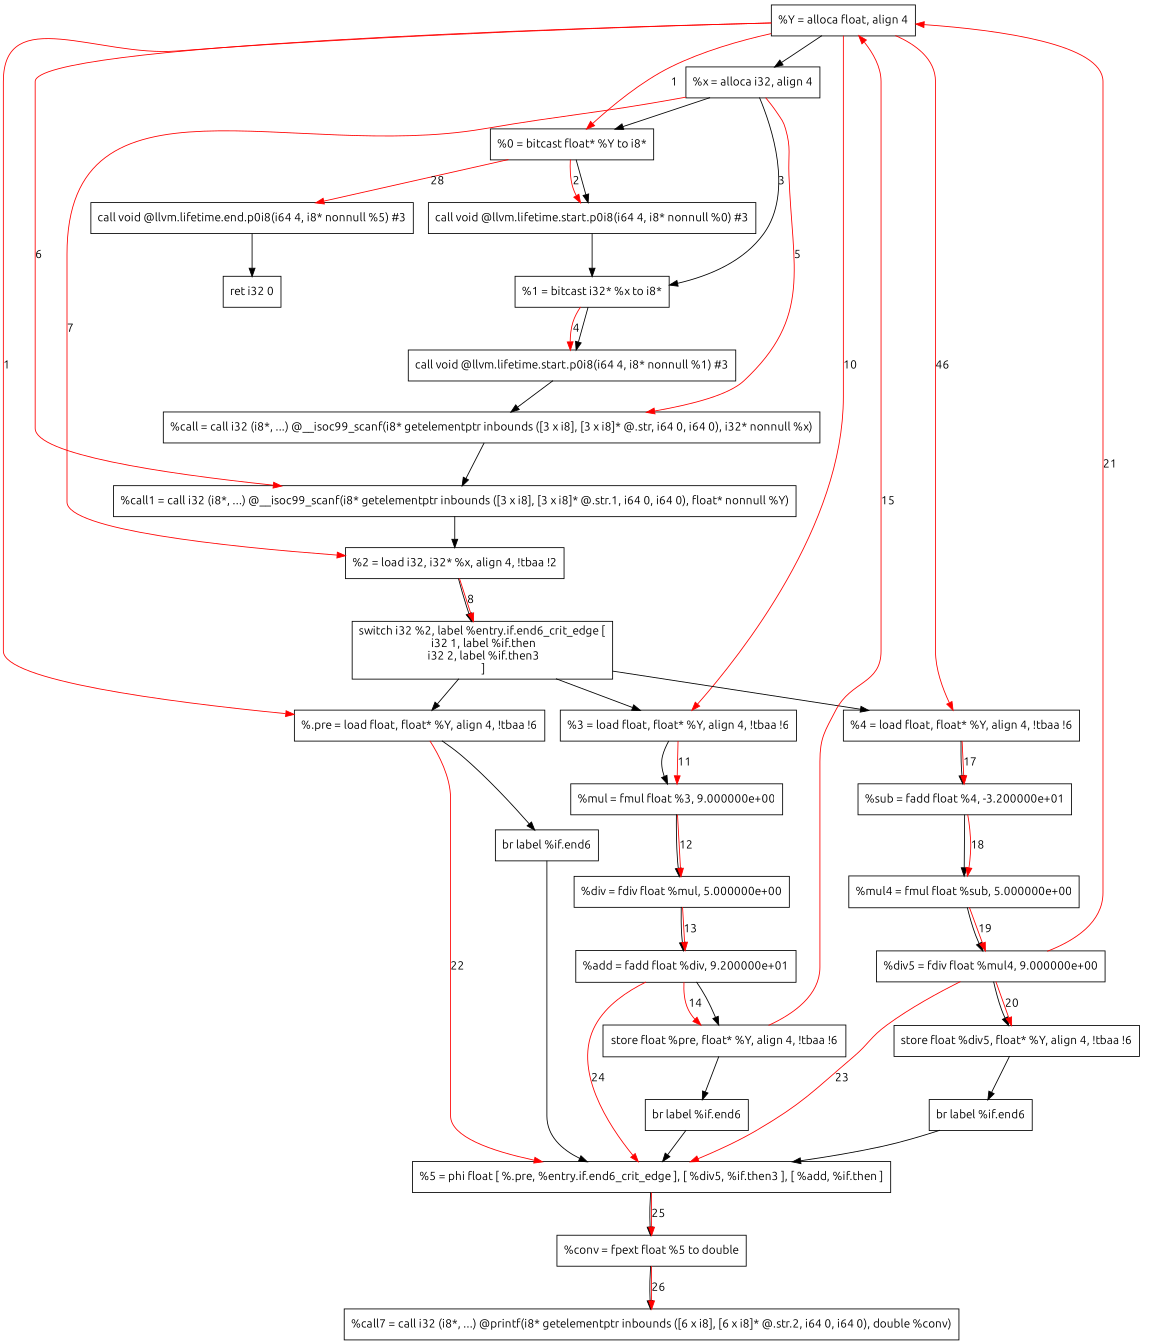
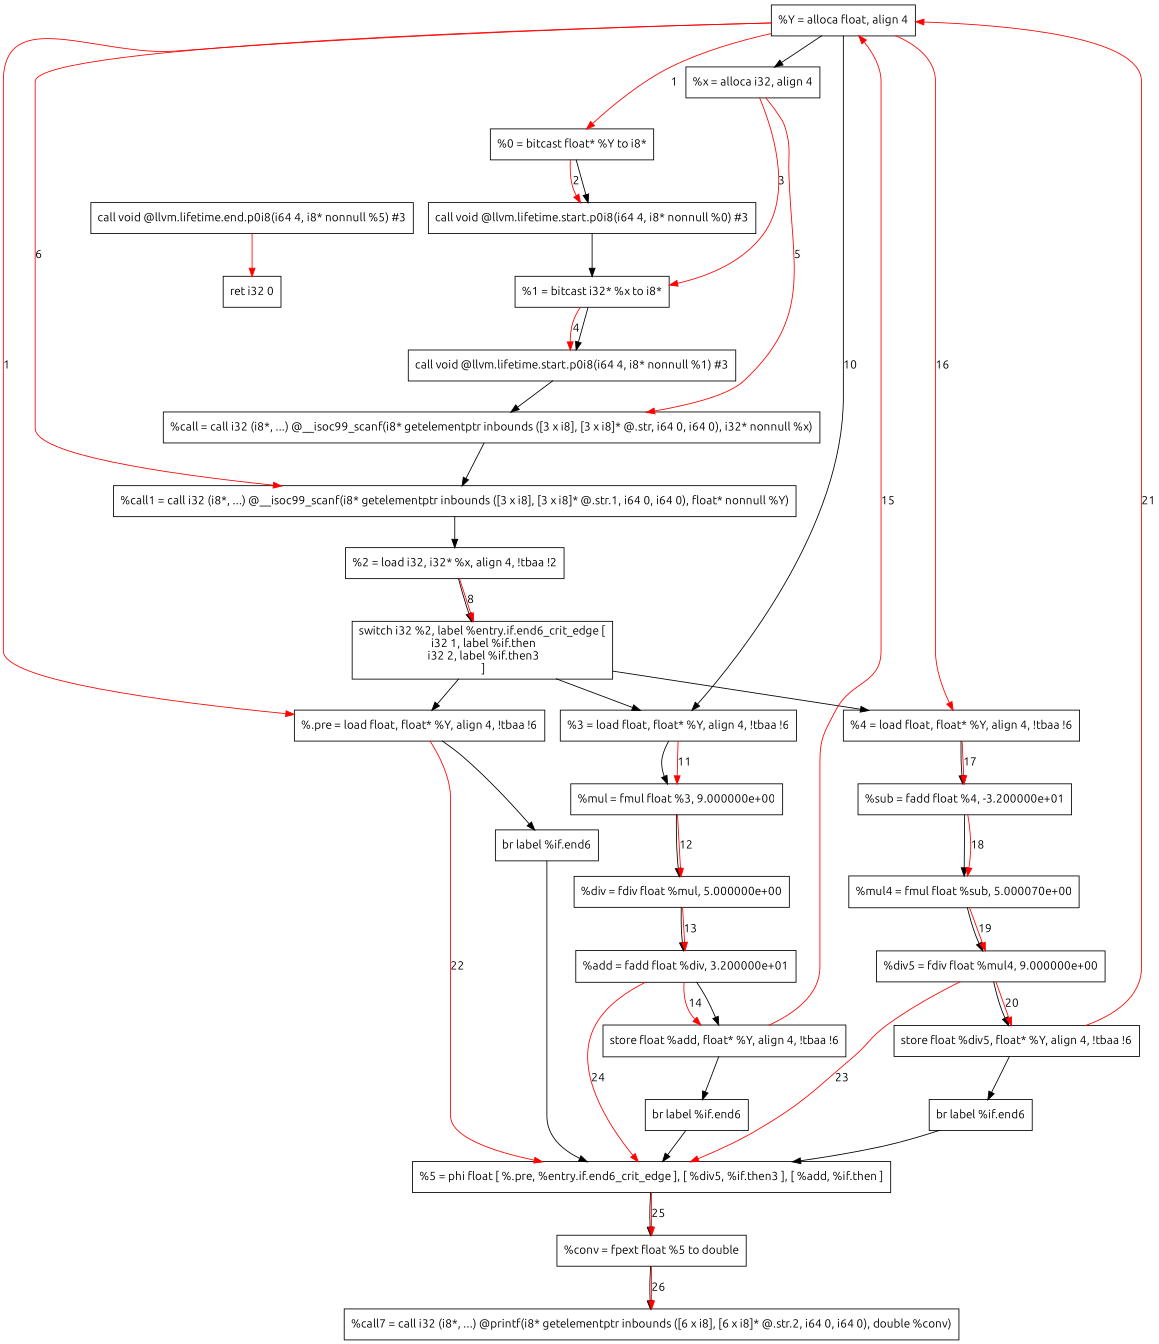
edge "%x = alloca i32, align 4" -> "%0 = bitcast float* %Y to i8*": removed
edge "%x = alloca i32, align 4" -> "%2 = load i32, i32* %x, align 4, !tbaa !2": removed, label "7"
edge "%0 = bitcast float* %Y to i8*" -> "call void @llvm.lifetime.end.p0i8(i64 4, i8* nonnull %5) #3": removed, label "28"
edge "%x = alloca i32, align 4" -> "%1 = bitcast i32* %x to i8*": color black -> red
edge "call void @llvm.lifetime.end.p0i8(i64 4, i8* nonnull %5) #3" -> "ret i32 0": color black -> red
edge "%Y = alloca float, align 4" -> "%4 = load float, float* %Y, align 4, !tbaa !6": label "46" -> "16"
edge "%Y = alloca float, align 4" -> "%3 = load float, float* %Y, align 4, !tbaa !6": color red -> black
edge "%div5 = fdiv float %mul4, 9.000000e+00" -> "%Y = alloca float, align 4": now "store float %div5, float* %Y, align 4, !tbaa !6" -> "%Y = alloca float, align 4"
node "%mul4 = fmul float %sub, 5.000000e+00": label "%mul4 = fmul float %sub, 5.000000e+00" -> "%mul4 = fmul float %sub, 5.000070e+00"
node "%add = fadd float %div, 9.200000e+01": label "%add = fadd float %div, 9.200000e+01" -> "%add = fadd float %div, 3.200000e+01"
node "store float %pre, float* %Y, align 4, !tbaa !6": label "store float %pre, float* %Y, align 4, !tbaa !6" -> "store float %add, float* %Y, align 4, !tbaa !6"
